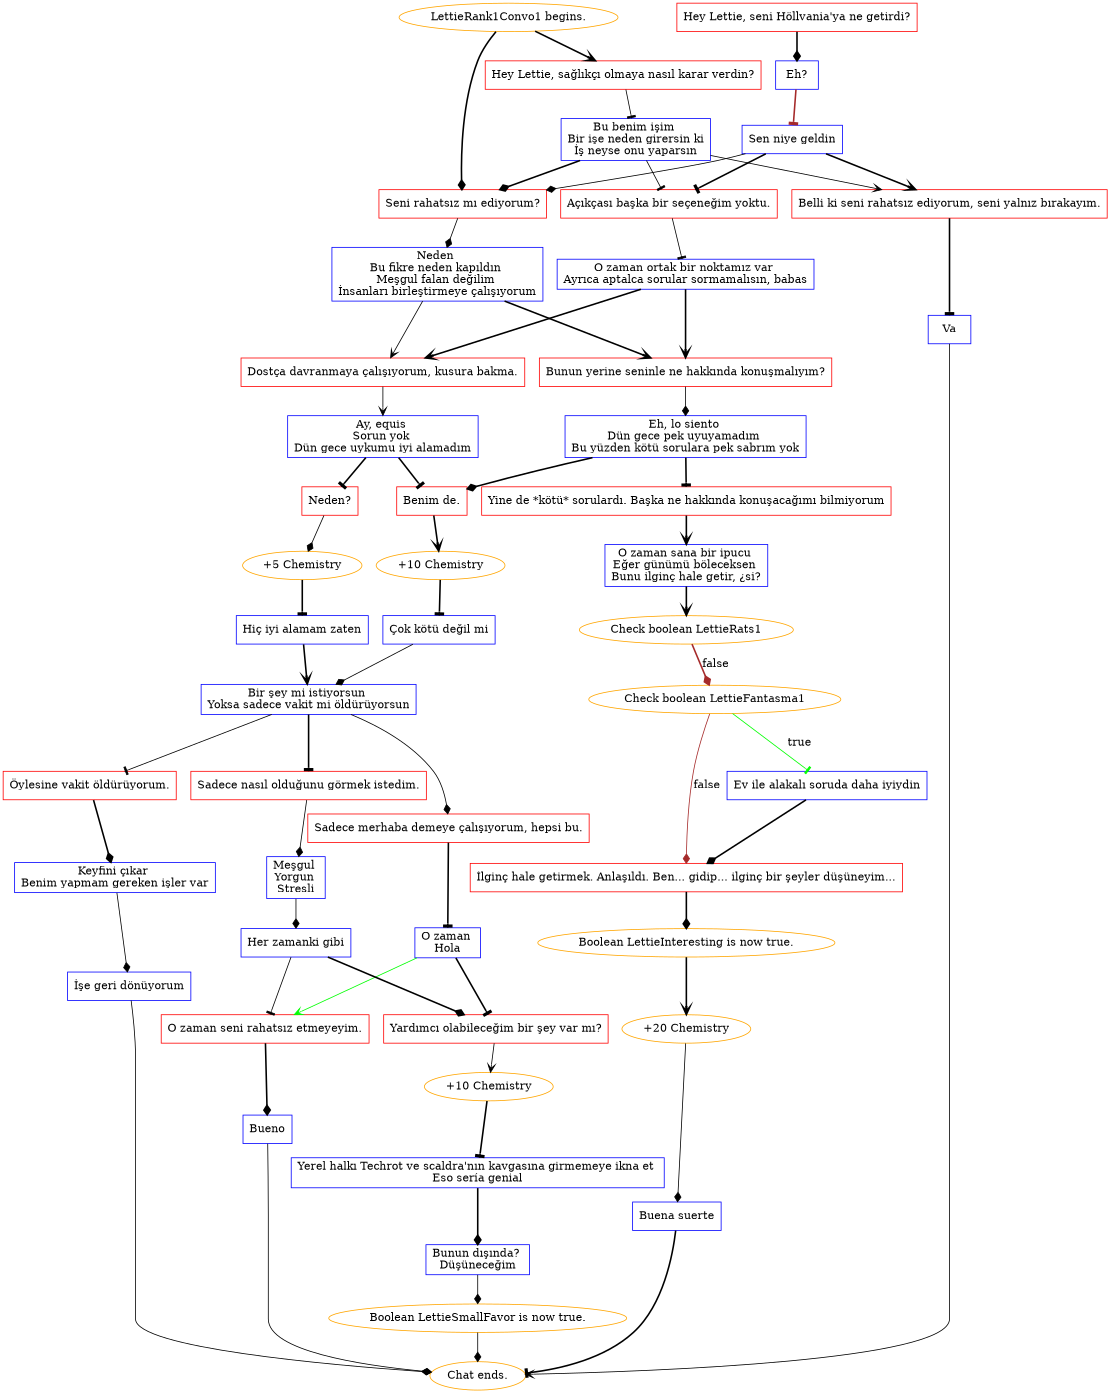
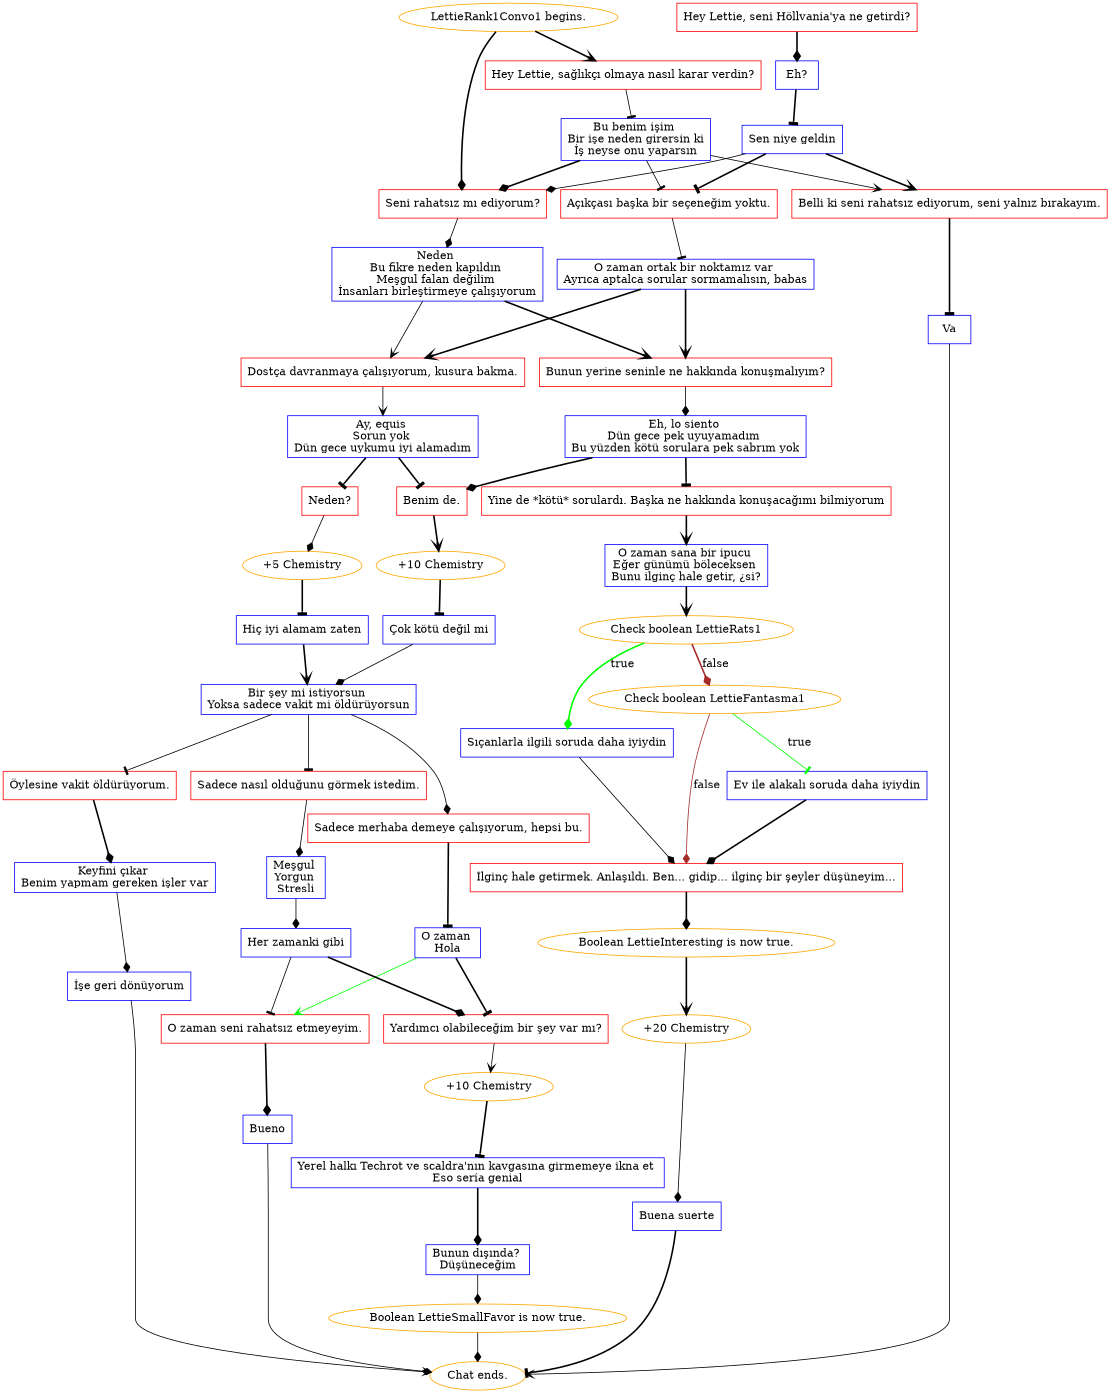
edge "Eh?" -> "Sen niye geldin": color brown -> black
edge "Bir şey mi istiyorsun Yoksa sadece vakit mi öldürüyorsun" -> "Sadece nasıl olduğunu görmek istedim.": style bold -> solid
node "Sıçanlarla ilgili soruda daha iyiydin": added
edge "İşe geri dönüyorum" -> "Chat ends.": arrowhead diamond -> vee
